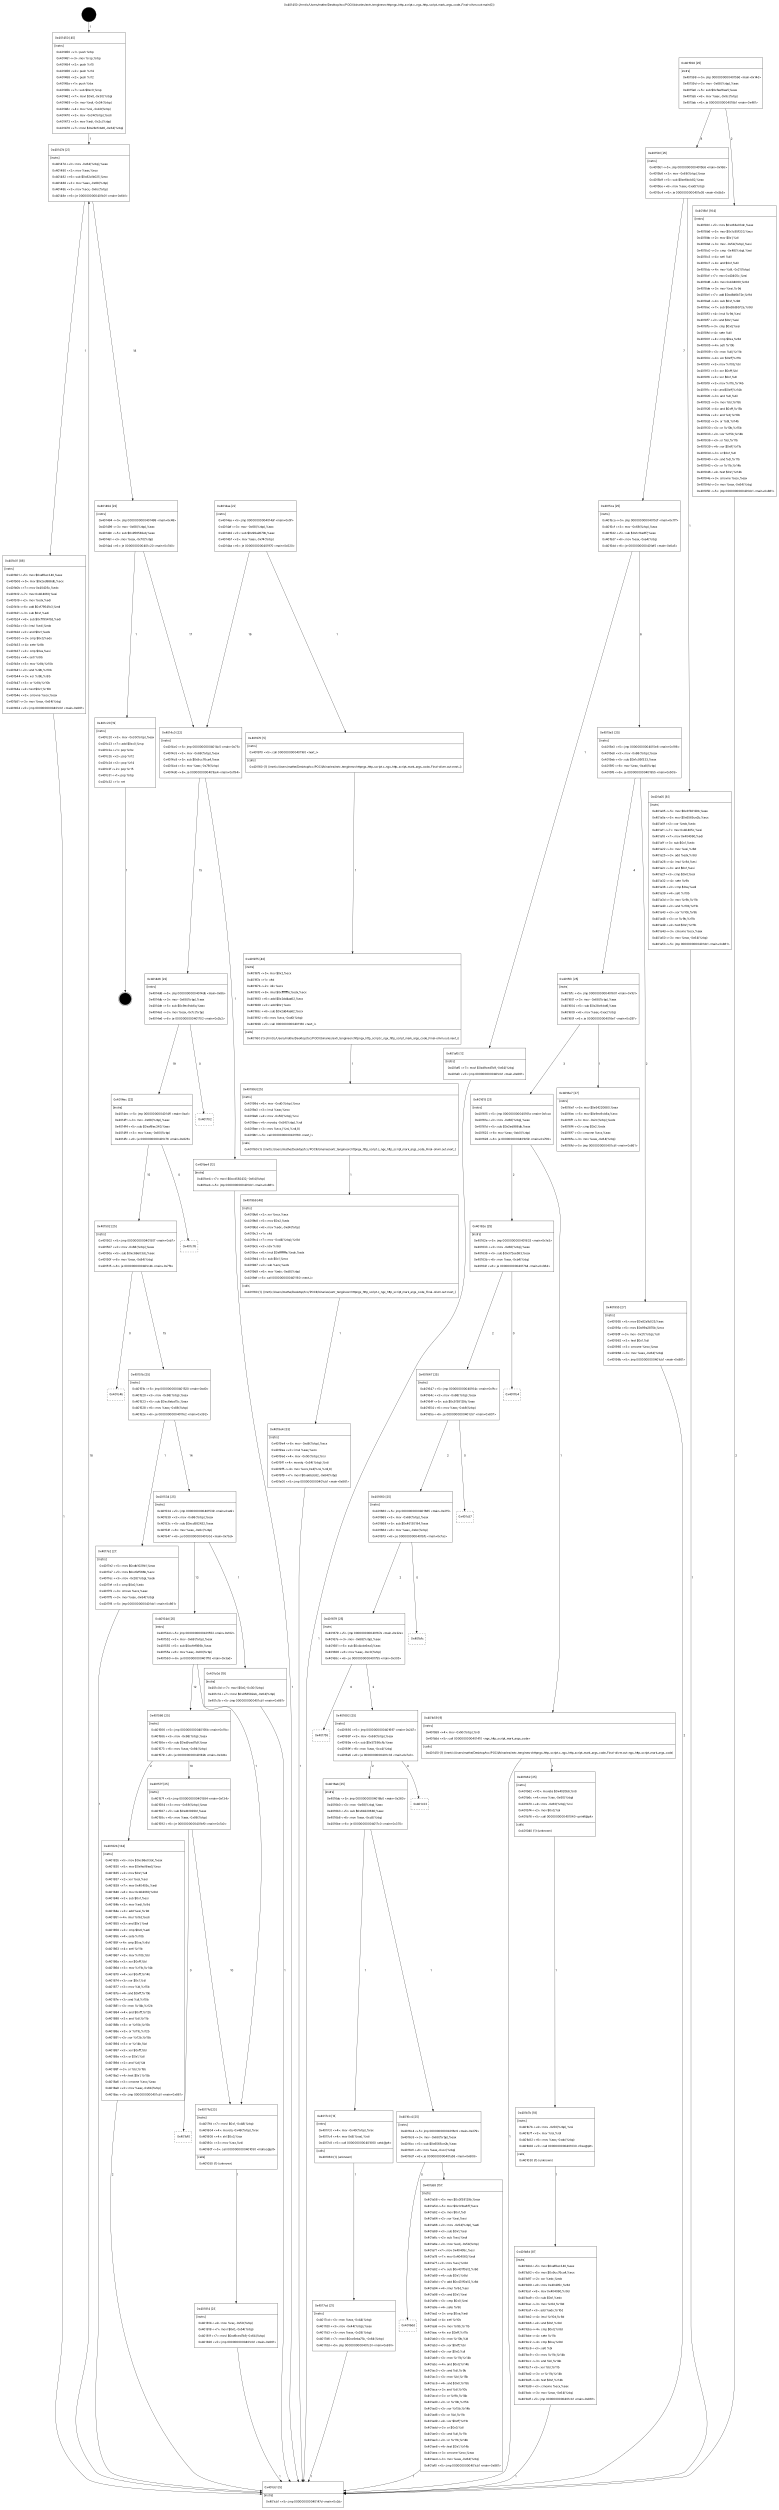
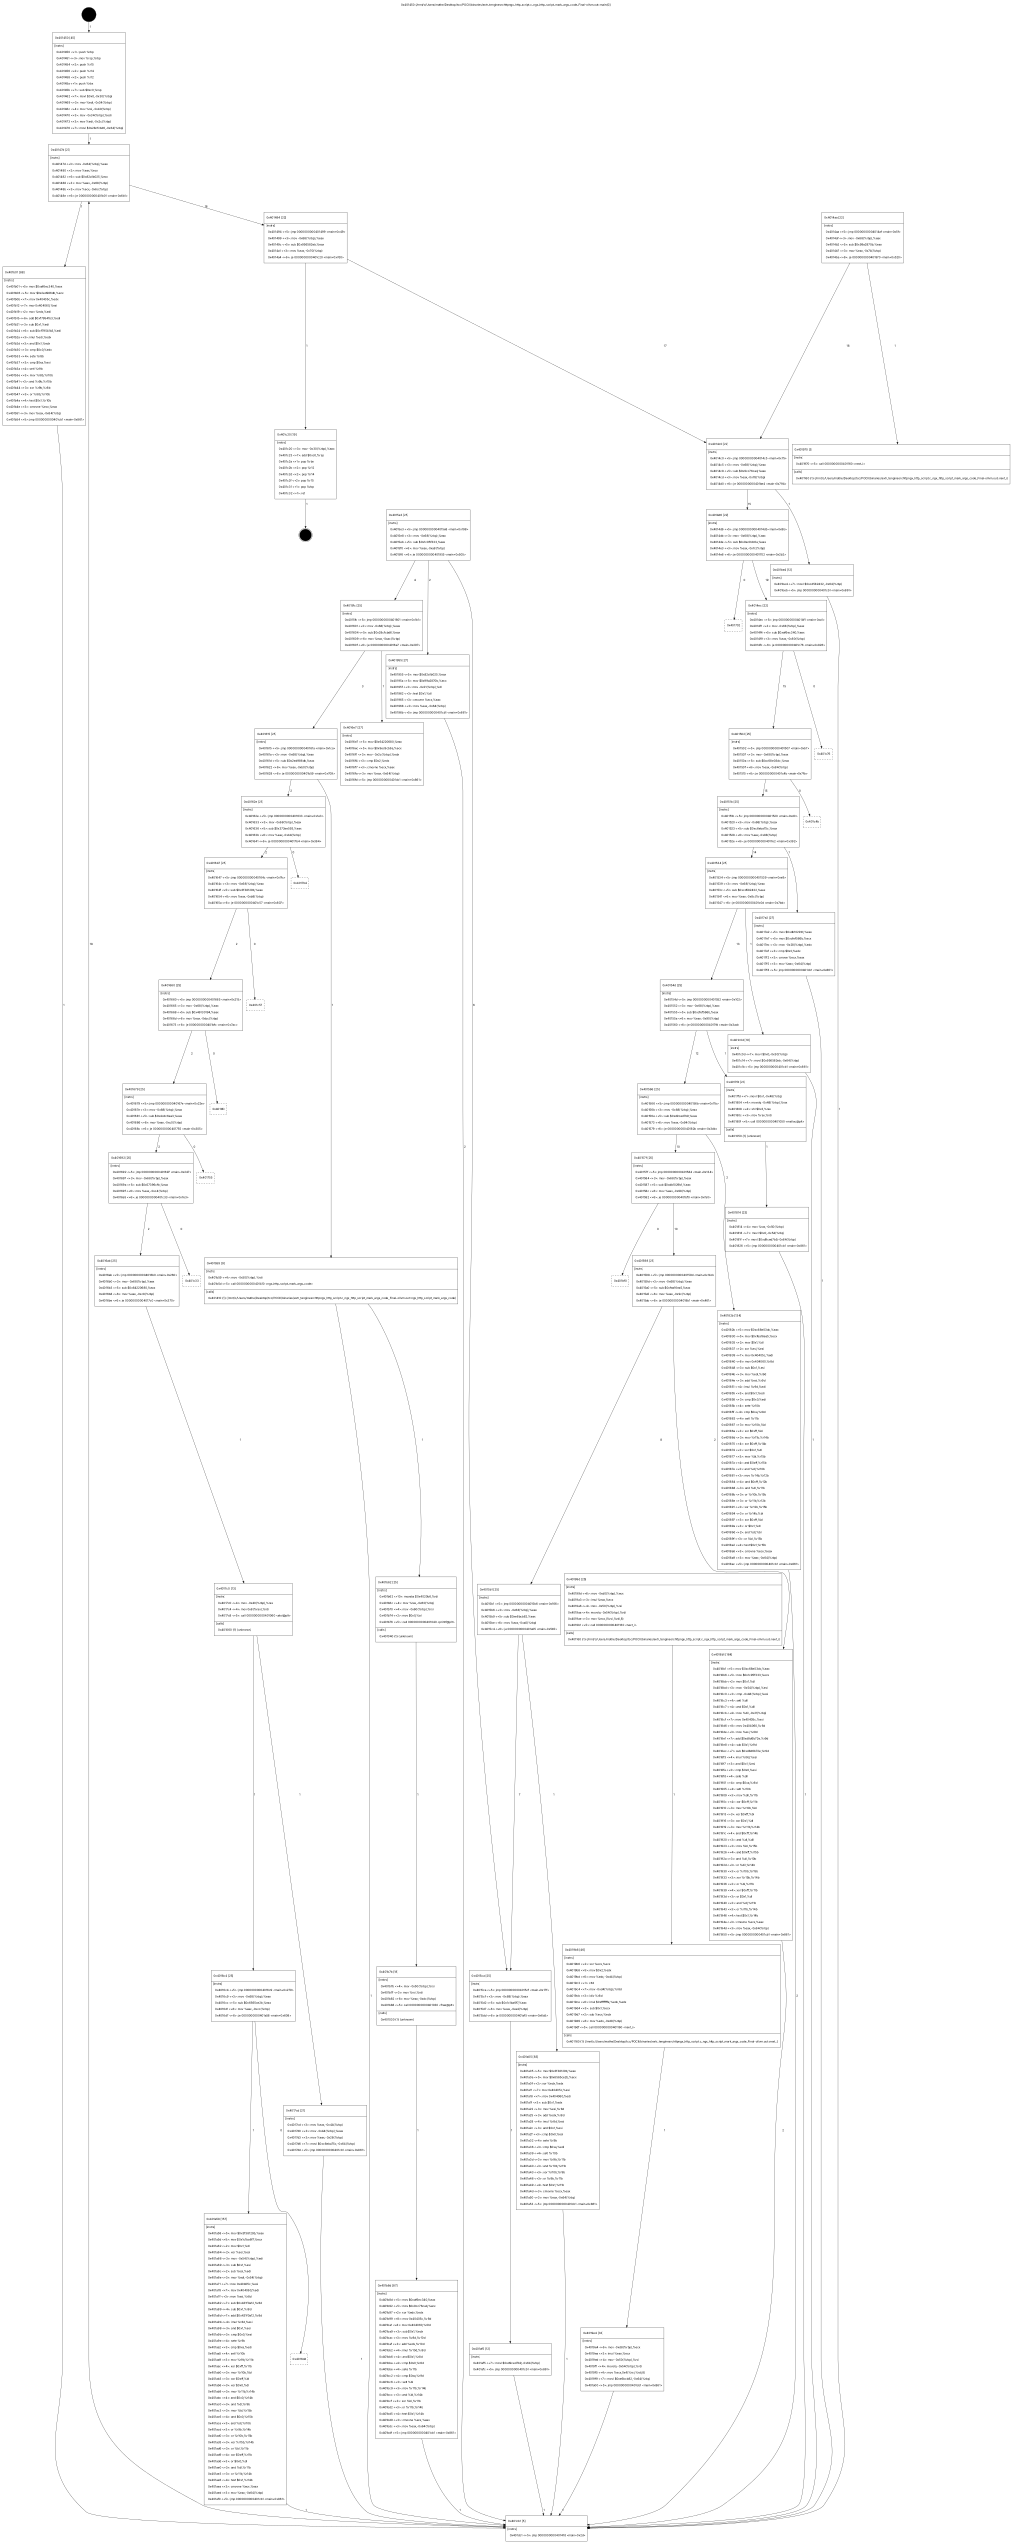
edge "0x4015ca [25]" -> "0x4015e3 [25]": reversed
node "0x401975 [40]": removed
edge "0x40157f [25]" -> "0x4017fd [23]": now "0x40157f [25]" -> "0x401598 [25]"
edge "0x4016ab [25]" -> "0x4016c4 [25]": now "0x4017c0 [13]" -> "0x4016c4 [25]"
